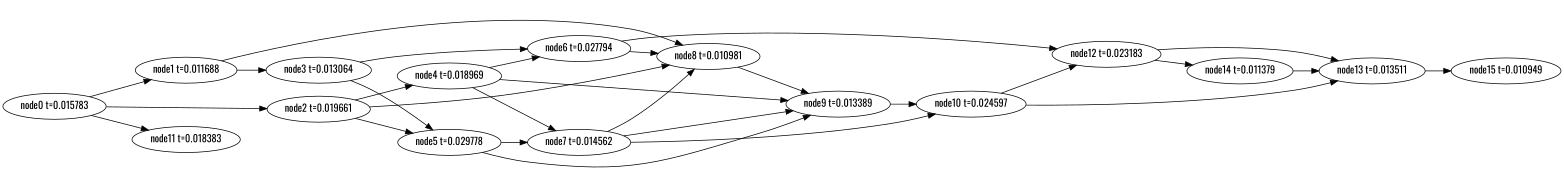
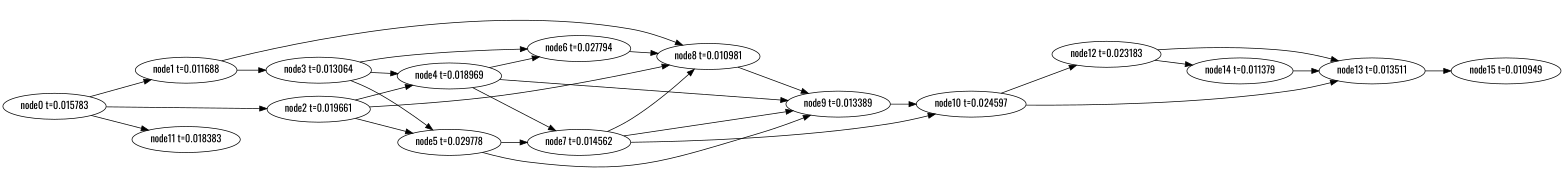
edge "node6 t=0.027794" -> "node12 t=0.023183": removed
edge "node3 t=0.013064" -> "node4 t=0.018969": added
